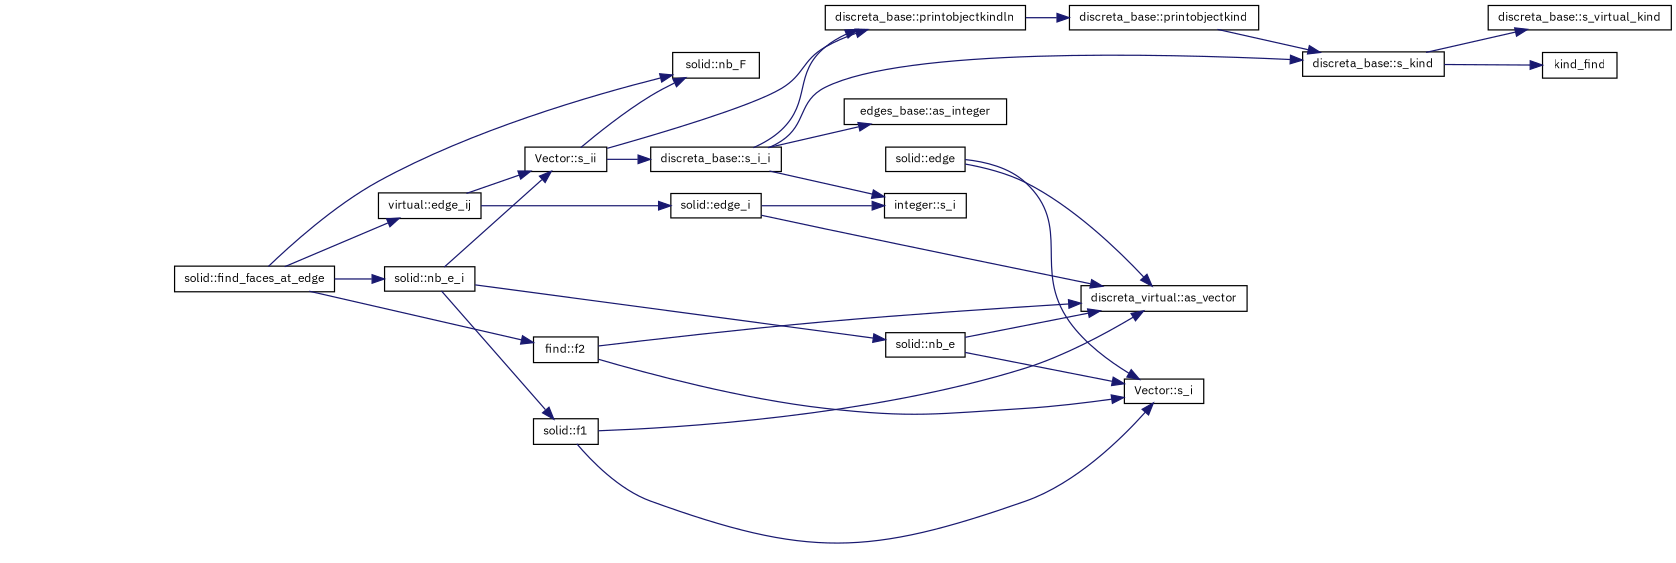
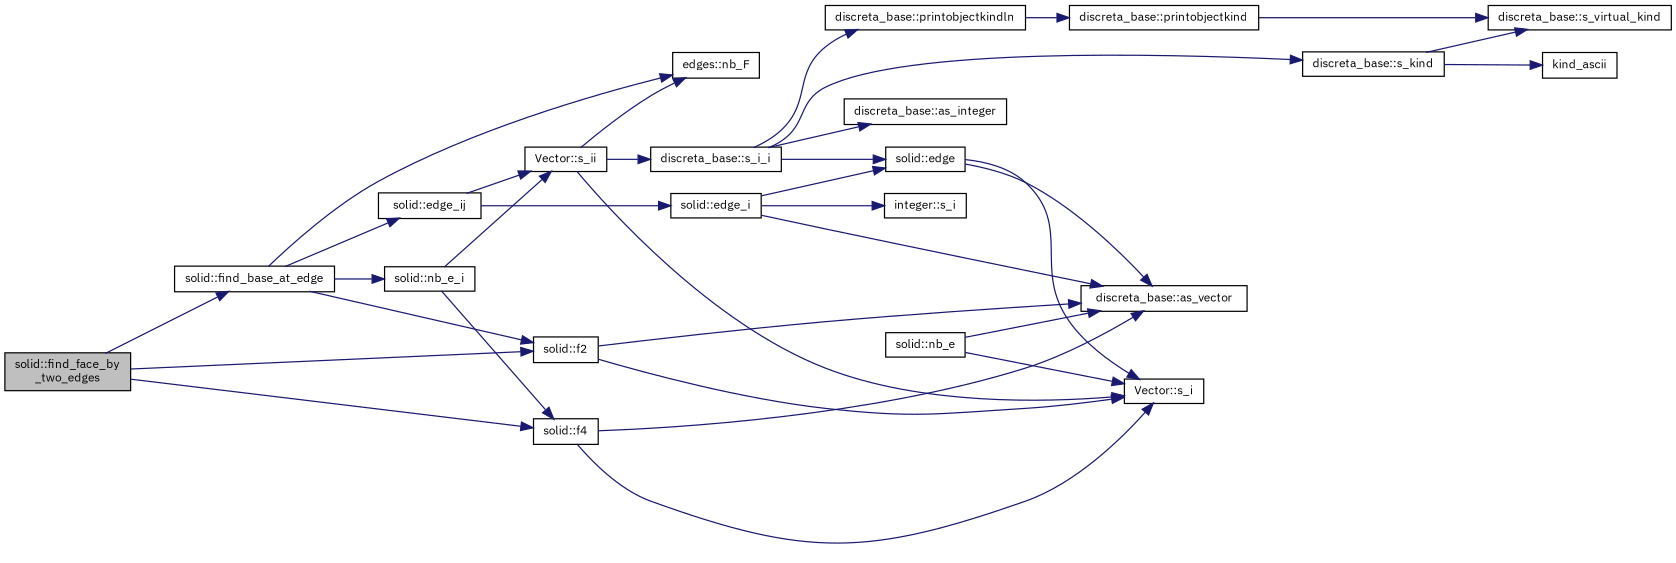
edge "discreta_base::printobjectkind" -> "discreta_base::s_kind": now "discreta_base::printobjectkind" -> "discreta_base::s_virtual_kind"
node "solid::nb_F": label "solid::nb_F" -> "edges::nb_F"
node "kind_find": label "kind_find" -> "kind_ascii"
edge "Vector::s_ii" -> "discreta_base::printobjectkindln": now "Vector::s_ii" -> "Vector::s_i"
node "edges_base::as_integer": label "edges_base::as_integer" -> "discreta_base::as_integer"
edge "solid::edge_i" -> "solid::edge": added
edge "discreta_base::s_i_i" -> "integer::s_i": now "discreta_base::s_i_i" -> "solid::edge"
node "virtual::edge_ij": label "virtual::edge_ij" -> "solid::edge_ij"
node "solid::find_faces_at_edge": label "solid::find_faces_at_edge" -> "solid::find_base_at_edge"
node "discreta_virtual::as_vector": label "discreta_virtual::as_vector" -> "discreta_base::as_vector"
edge "solid::nb_e_i" -> "solid::nb_e": removed
node "find::f2": label "find::f2" -> "solid::f2"
node "solid::find_face_by _two_edges": added
node "solid::f1": label "solid::f1" -> "solid::f4"
